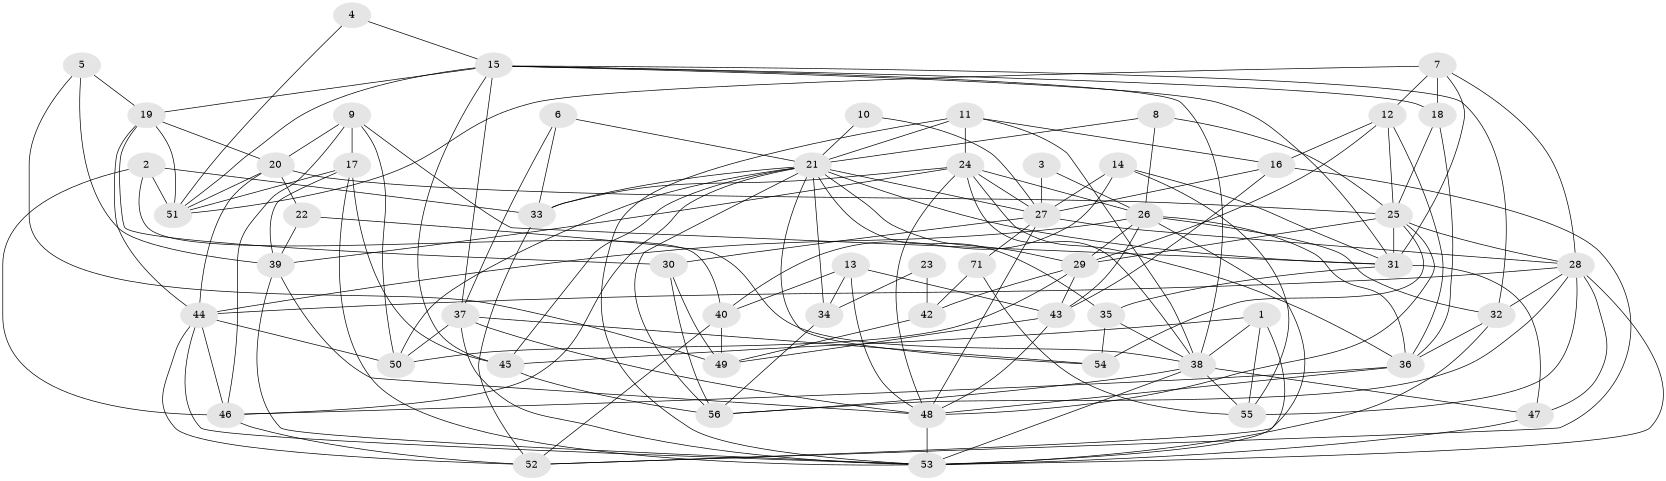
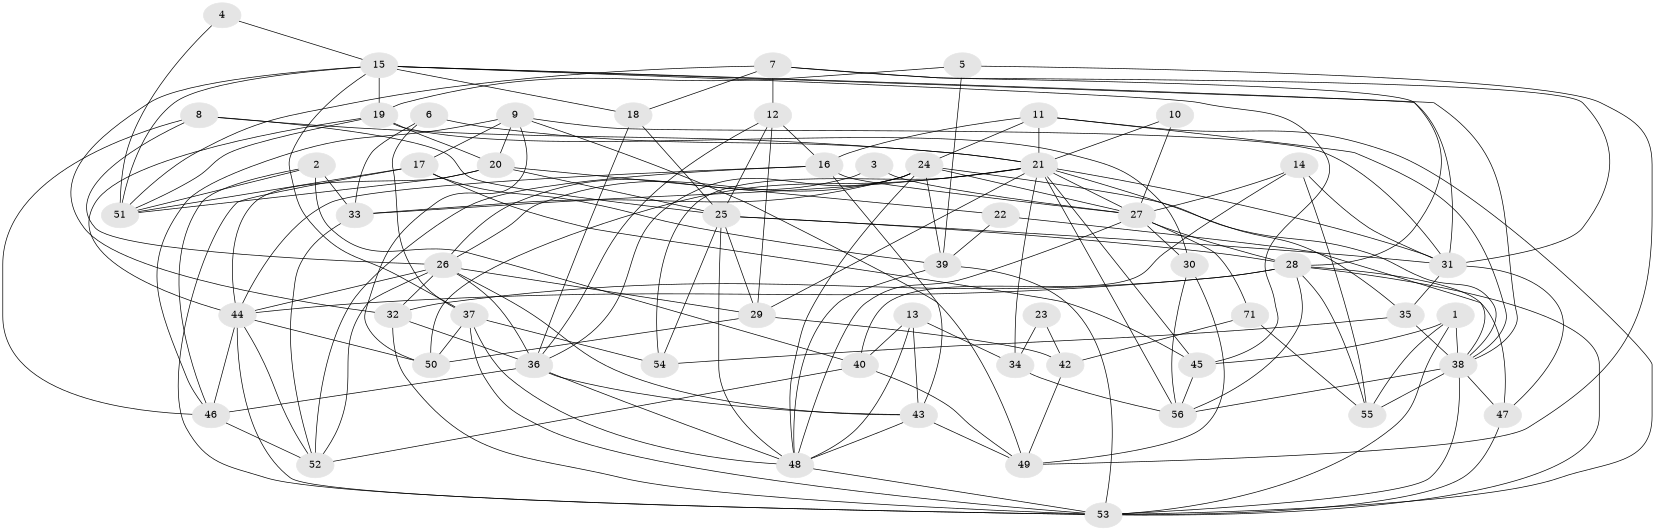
edge "16" -- "44": added
edge "9" -- "49": added
edge "29" -- "43": now "36" -- "43"
edge "21" -- "46": now "8" -- "46"
